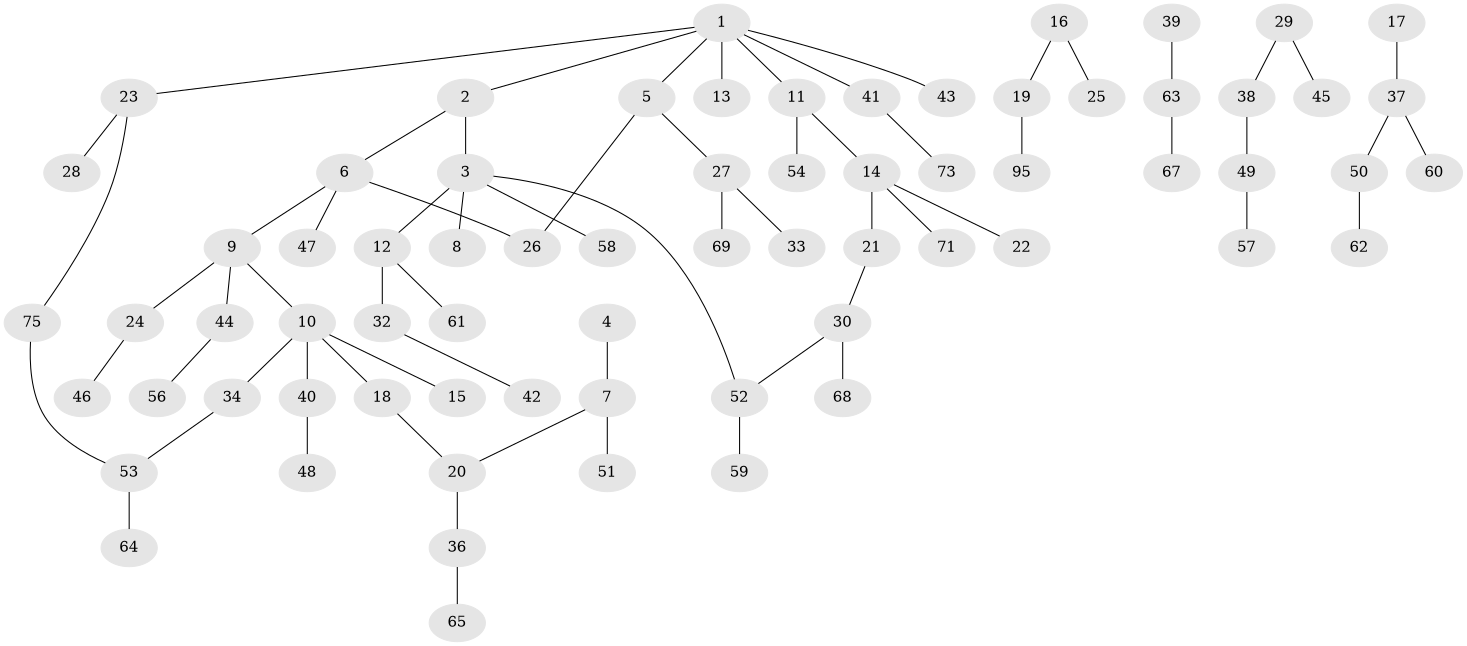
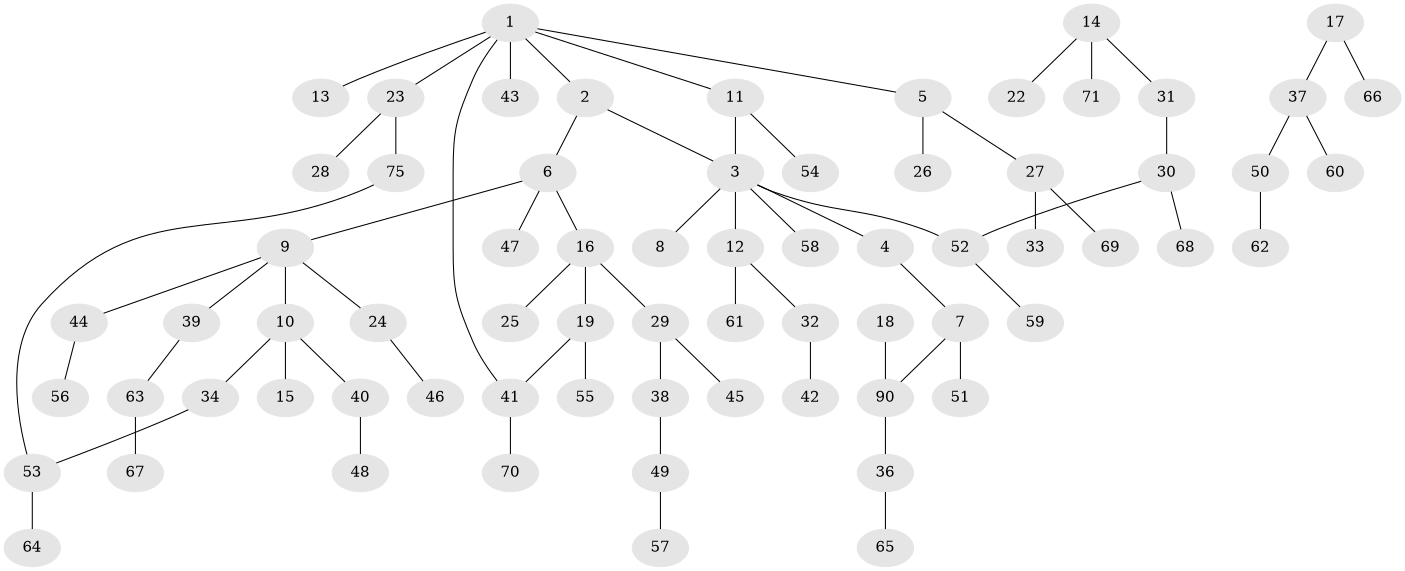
node "66": added
edge "11" -- "14": now "11" -- "3"
node "73": label "73" -> "70"
node "95": label "95" -> "55"
edge "6" -- "26": now "6" -- "16"
edge "3" -- "4": added
node "21": label "21" -> "31"
edge "9" -- "39": added
edge "16" -- "29": added
edge "10" -- "18": removed
edge "19" -- "41": added
node "20": label "20" -> "90"
